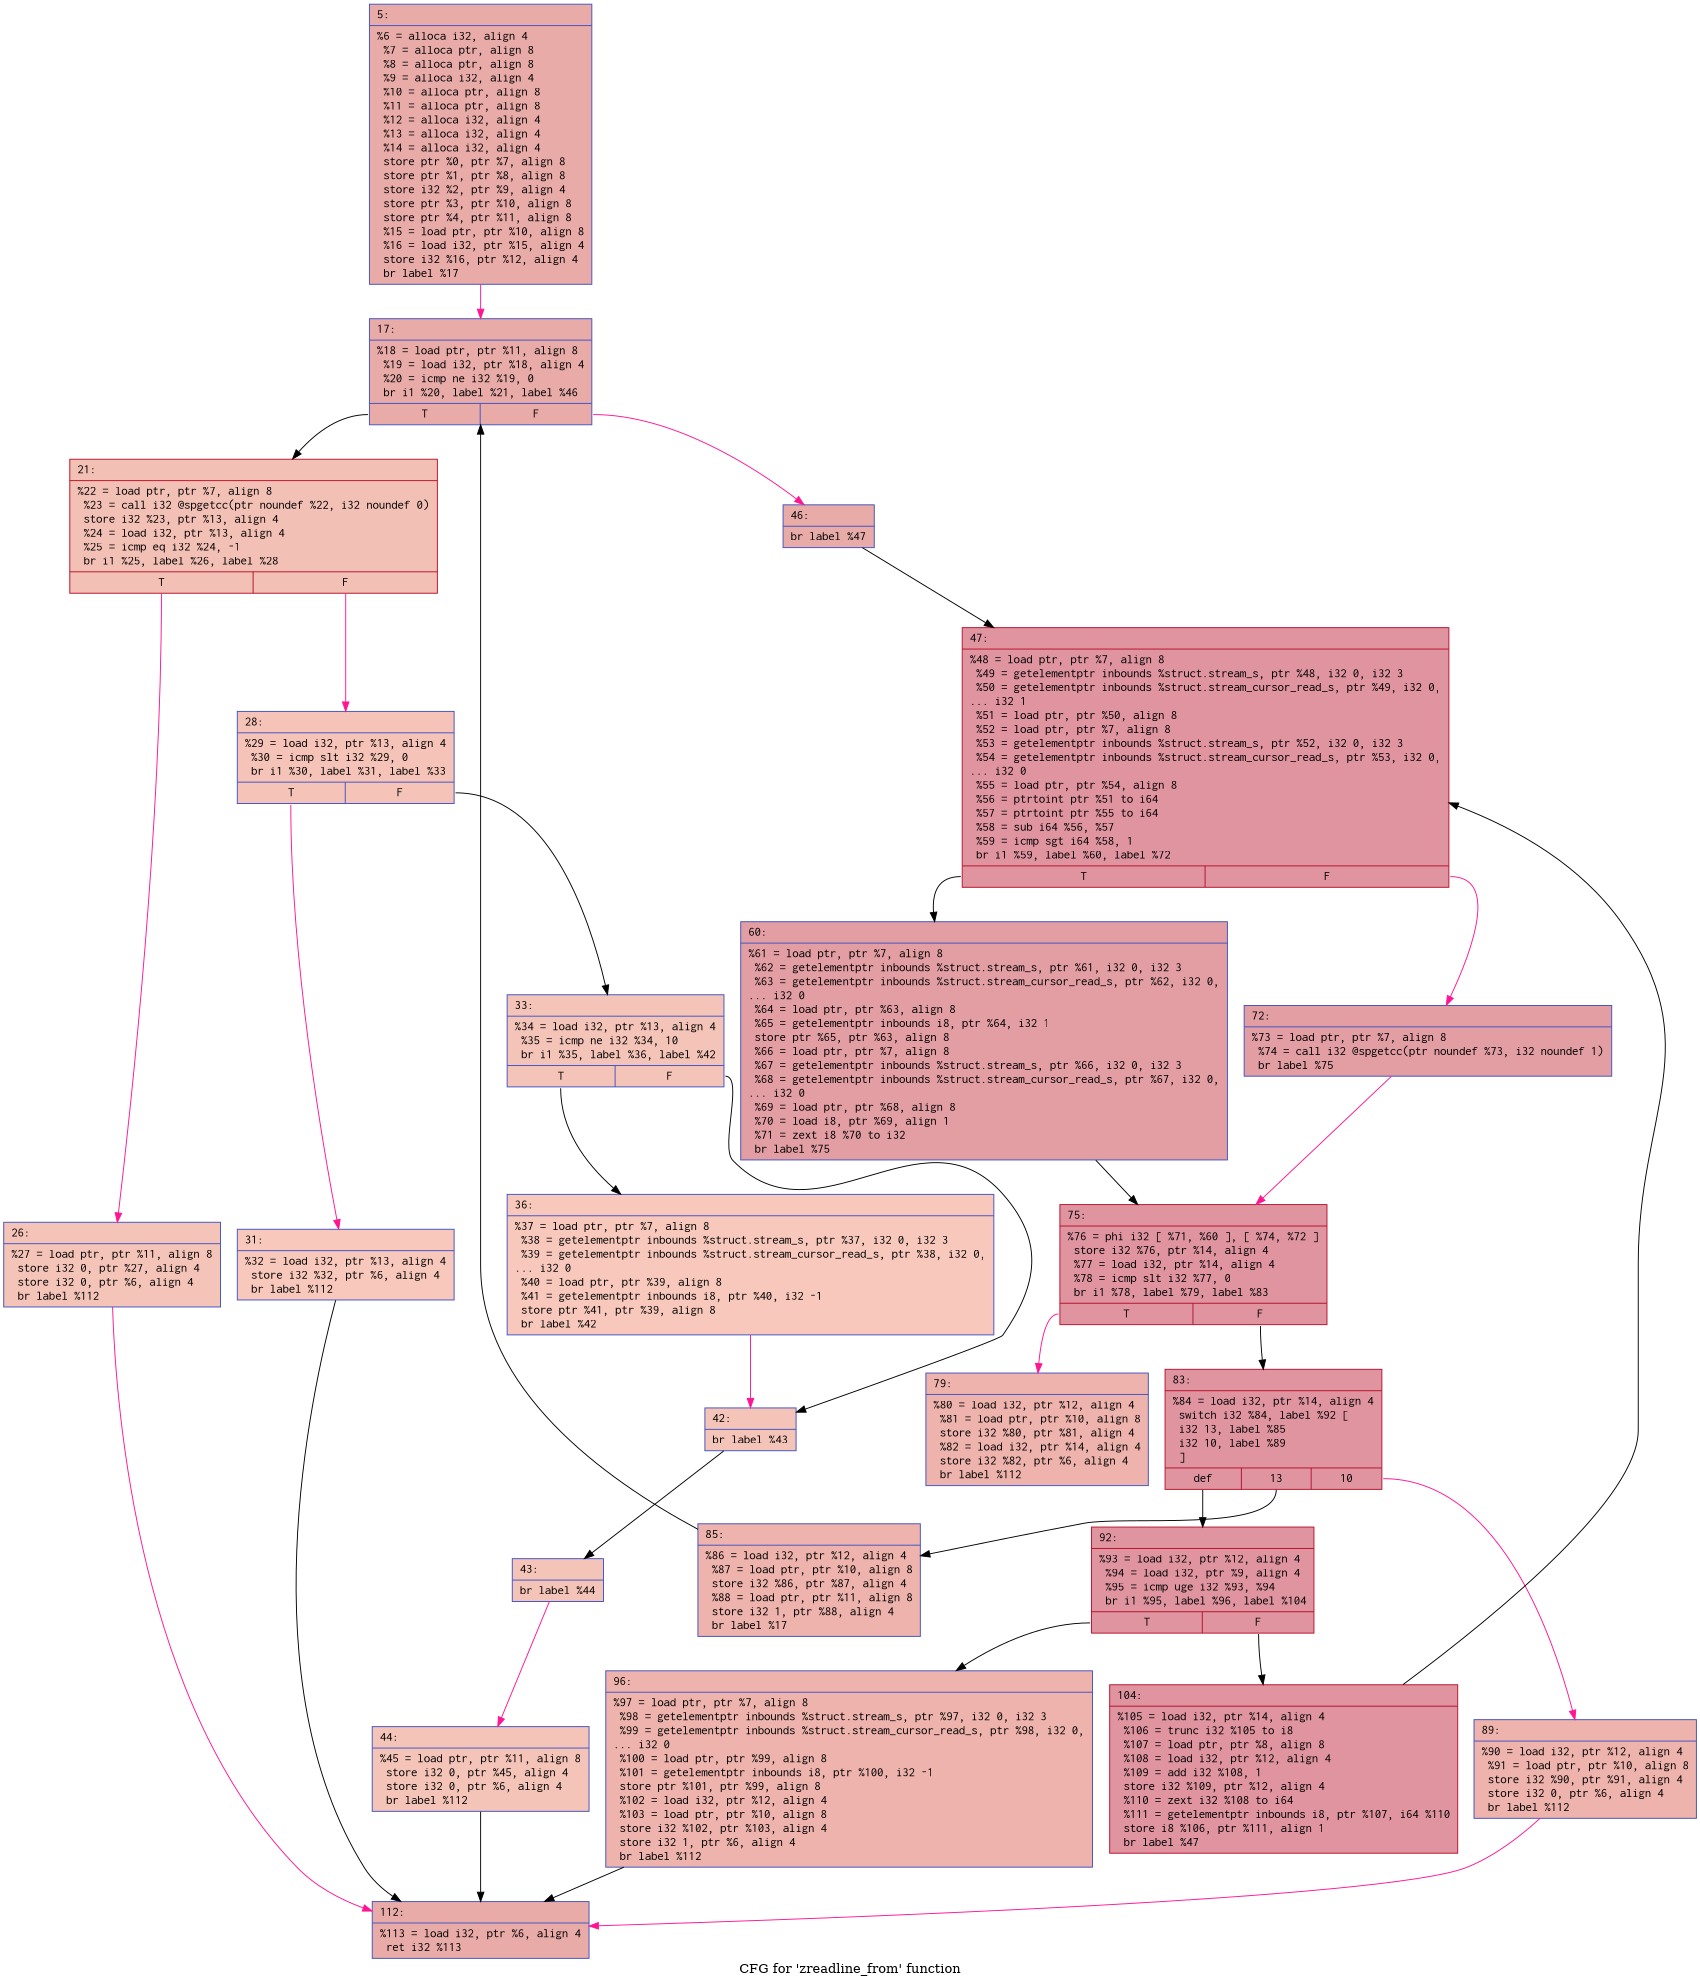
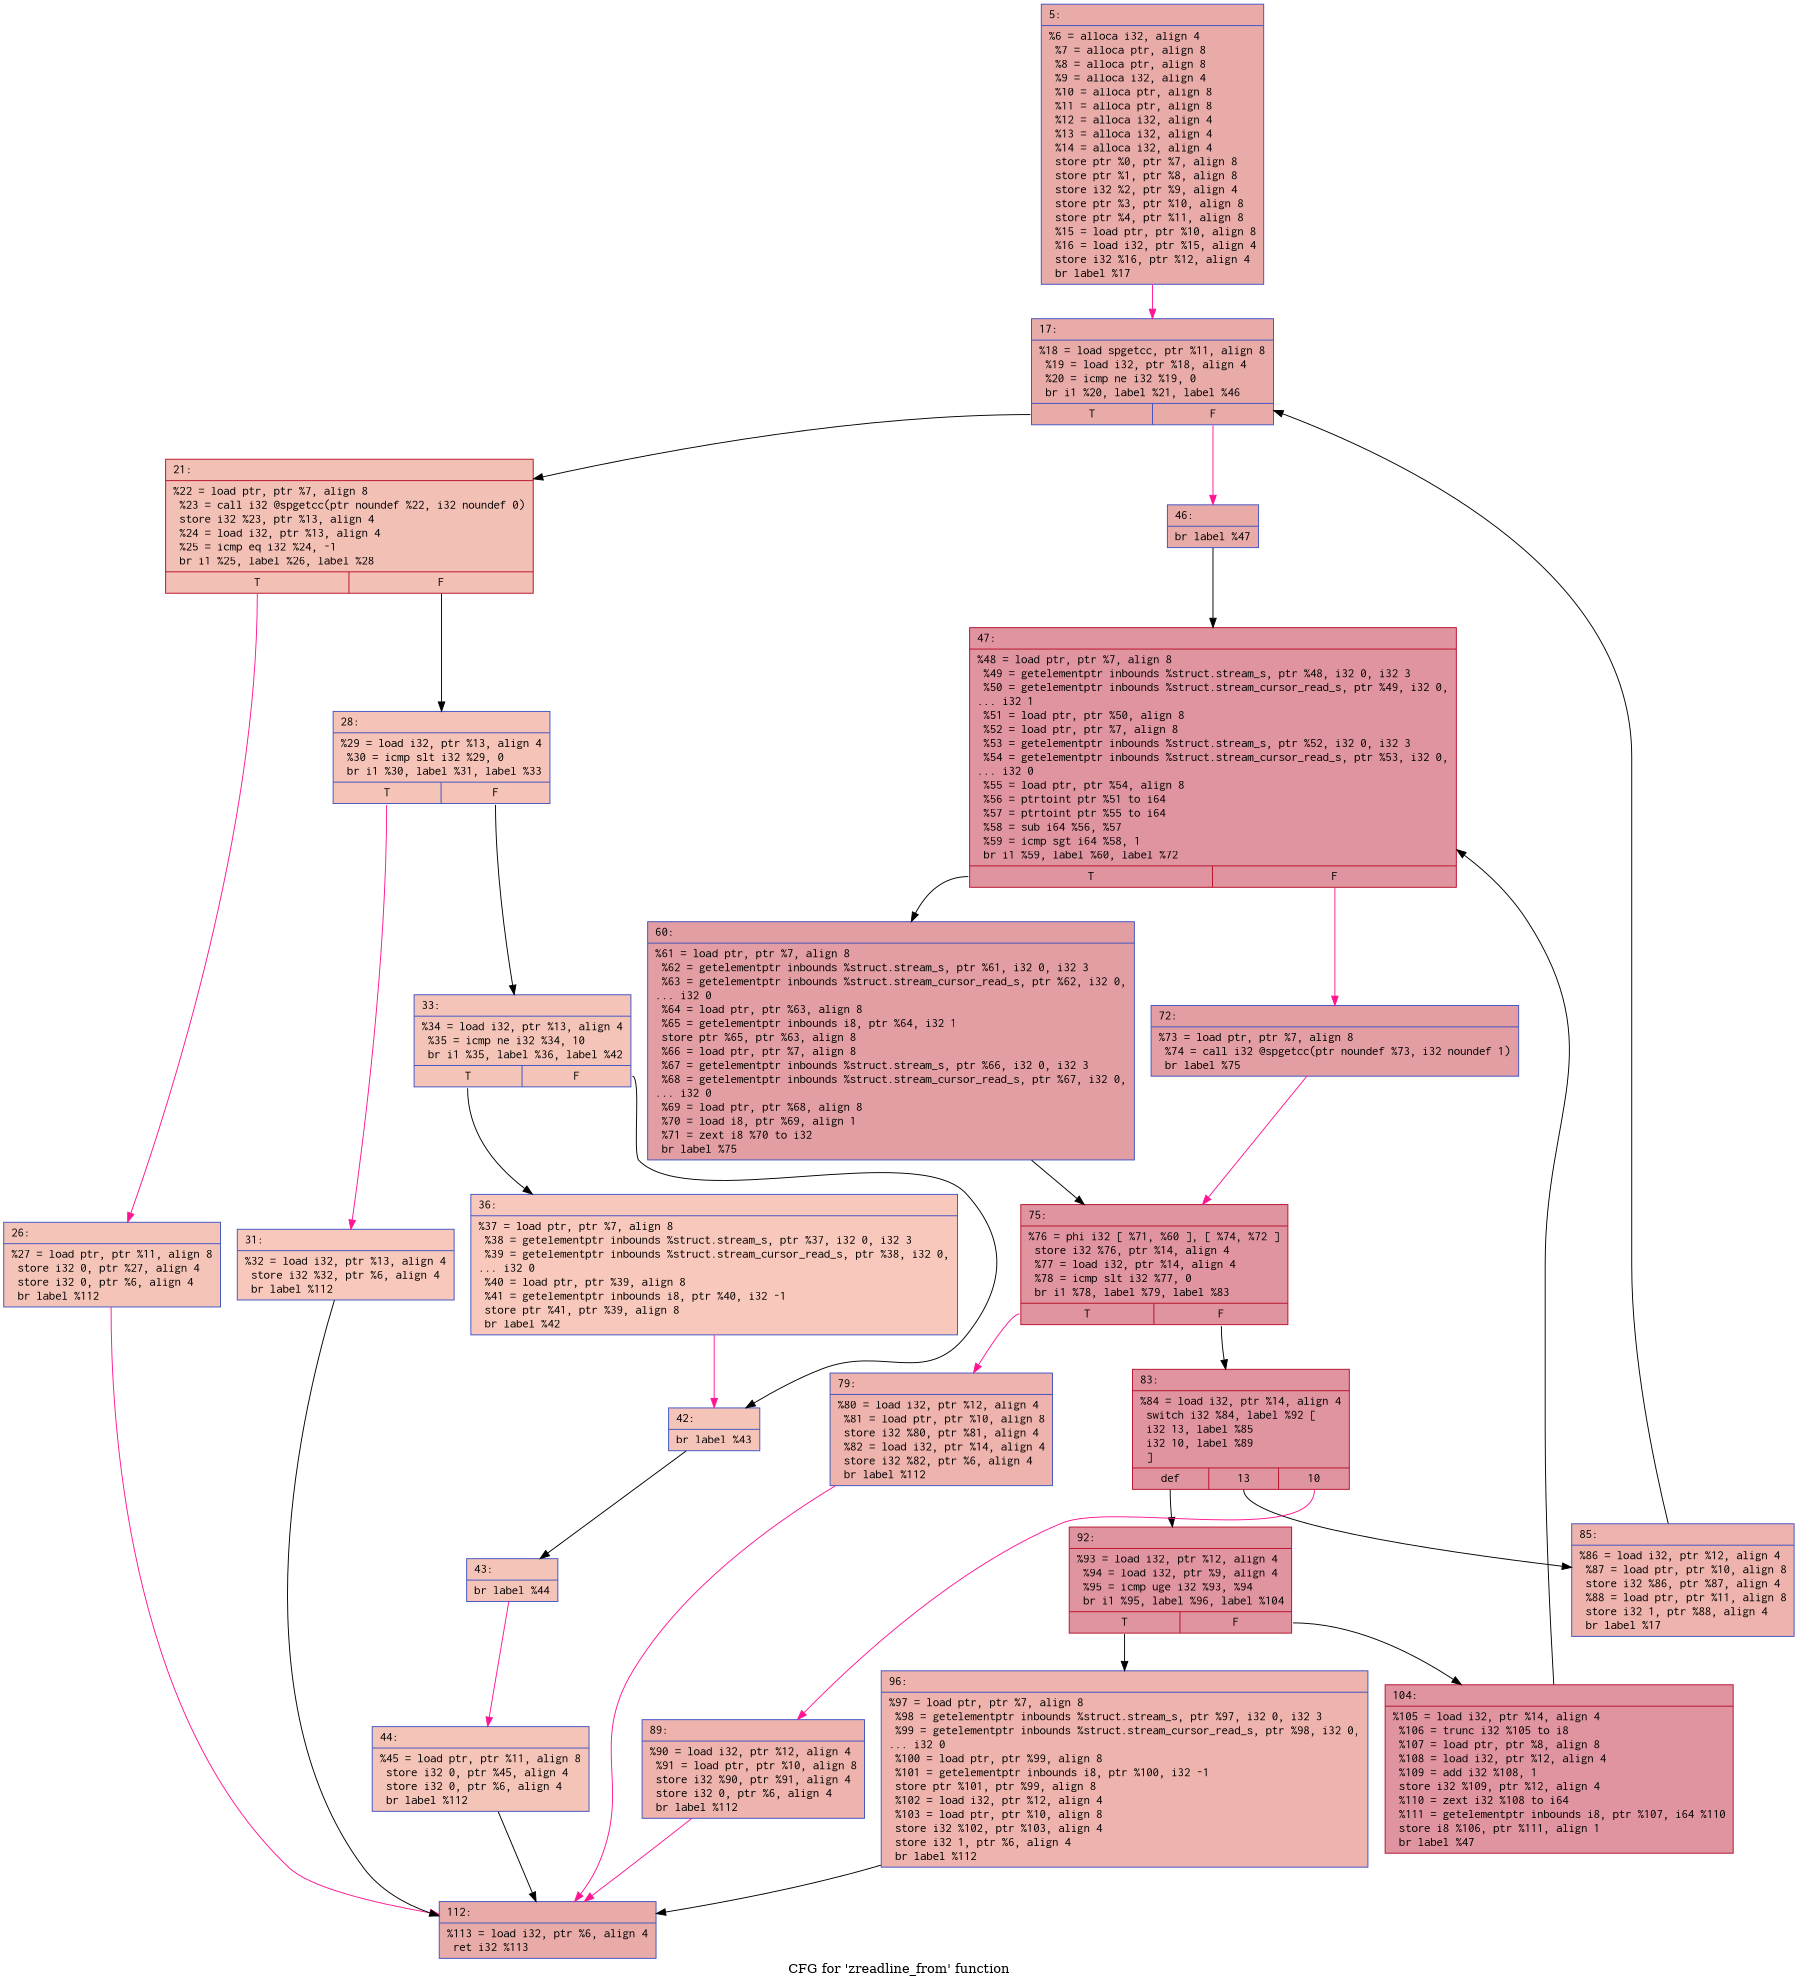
node "17:": text "%18 = load ptr, ptr %11, align 8" -> "%18 = load spgetcc, ptr %11, align 8"
edge "21:" -> "28:": color deeppink -> black
edge "79:" -> "112:": added
